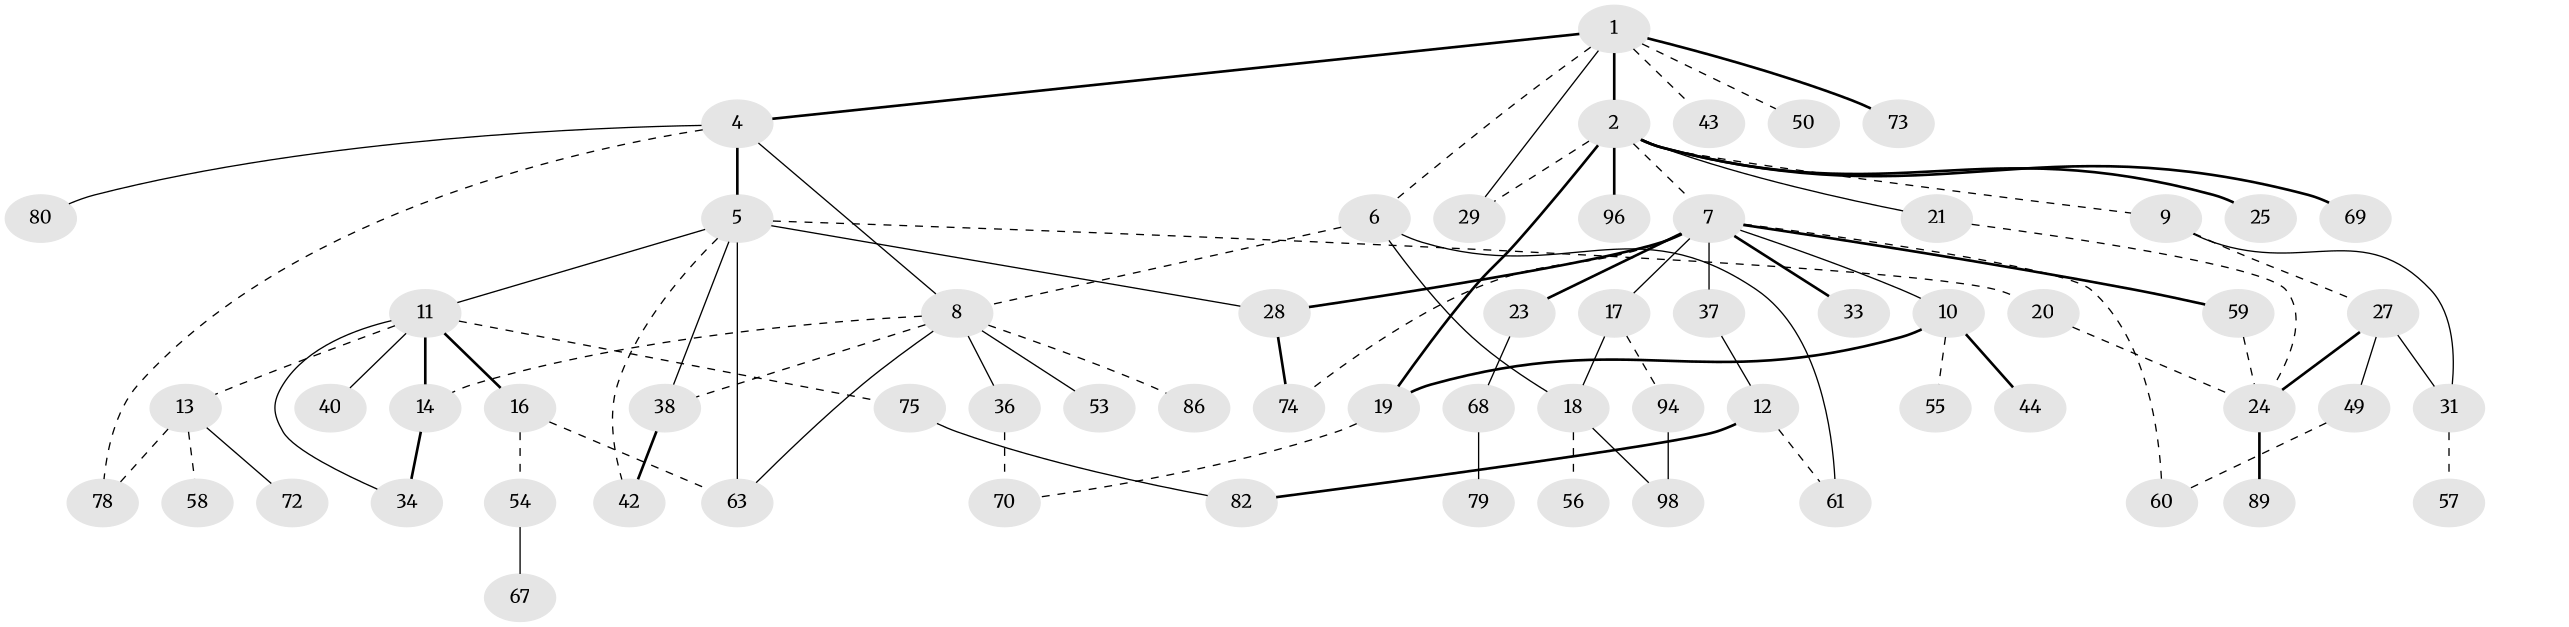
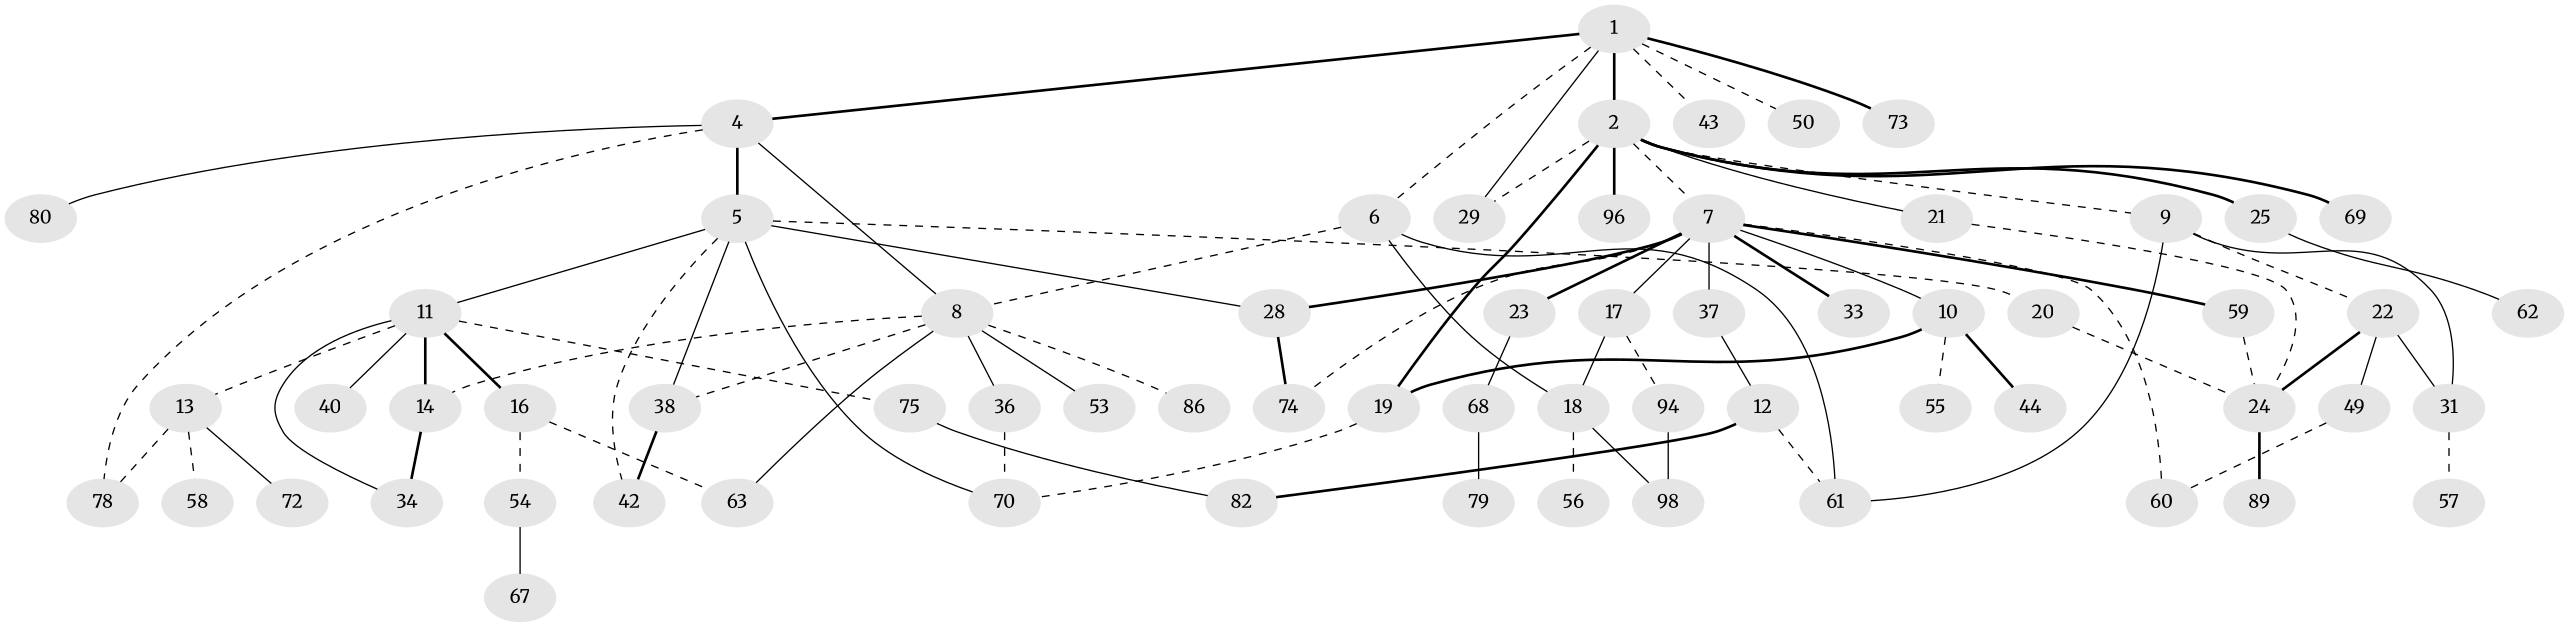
node "27": label "27" -> "22"
node "62": added
edge "5" -- "63": now "5" -- "70"
edge "9" -- "61": added
